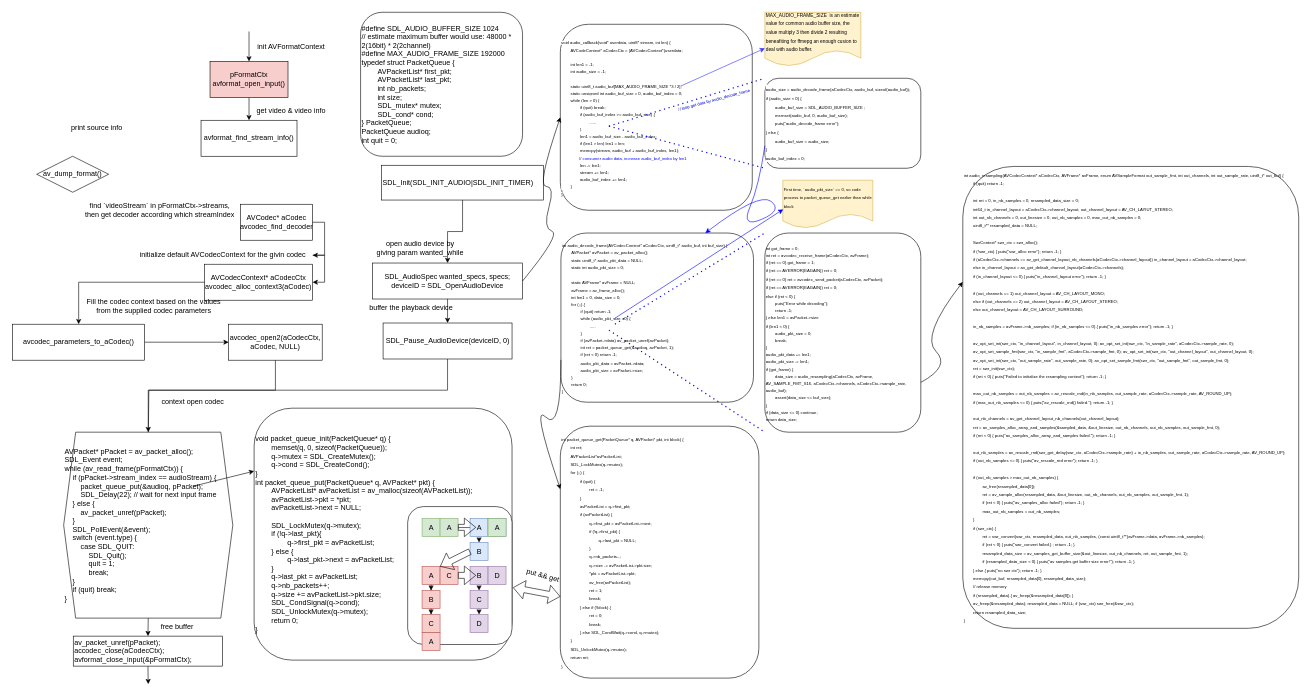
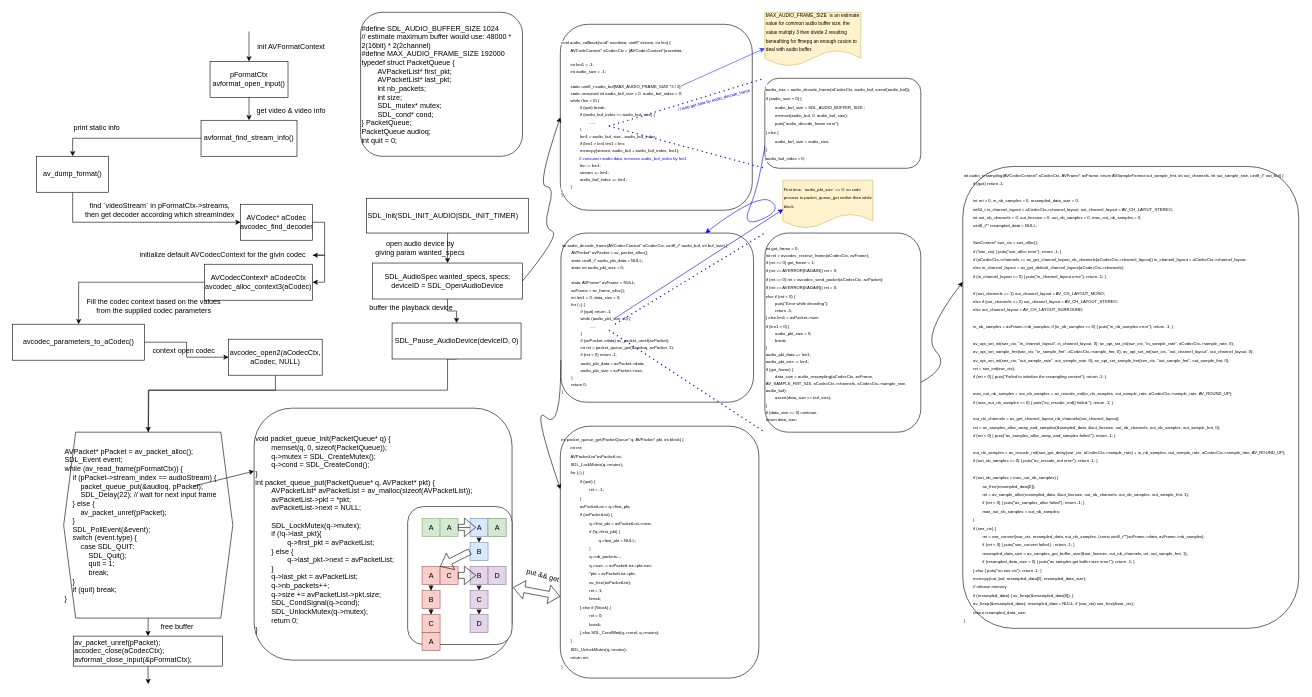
node "pFormatCtx avformat_open_input()": fillcolor #f8cecc -> #ffffff
node "print source info": label "print source info" -> "print static info"
edge "avformat_find_stream_info()" -> "av_dump_format()": added
node "av_dump_format()": shape diamond -> rectangle
node "SDL_Init(SDL_INIT_AUDIO|SDL_INIT_TIMER)": moved (462, 183) -> (447, 216)
edge "av_dump_format()" -> "AVCodec* aCodec avcodec_find_decoder": added
node "open audio device by giving param wanted_while": label "open audio device by giving param wanted_while" -> "open audio device by giving param wanted_specs"
node "SDL_Pause_AudioDevice(deviceID, 0)": moved (447, 341) -> (456, 341)
node "avcodec_open2(aCodecCtx, aCodec, NULL)": moved (275, 342) -> (275, 357)
node "context open codec": moved (192, 402) -> (183, 351)
